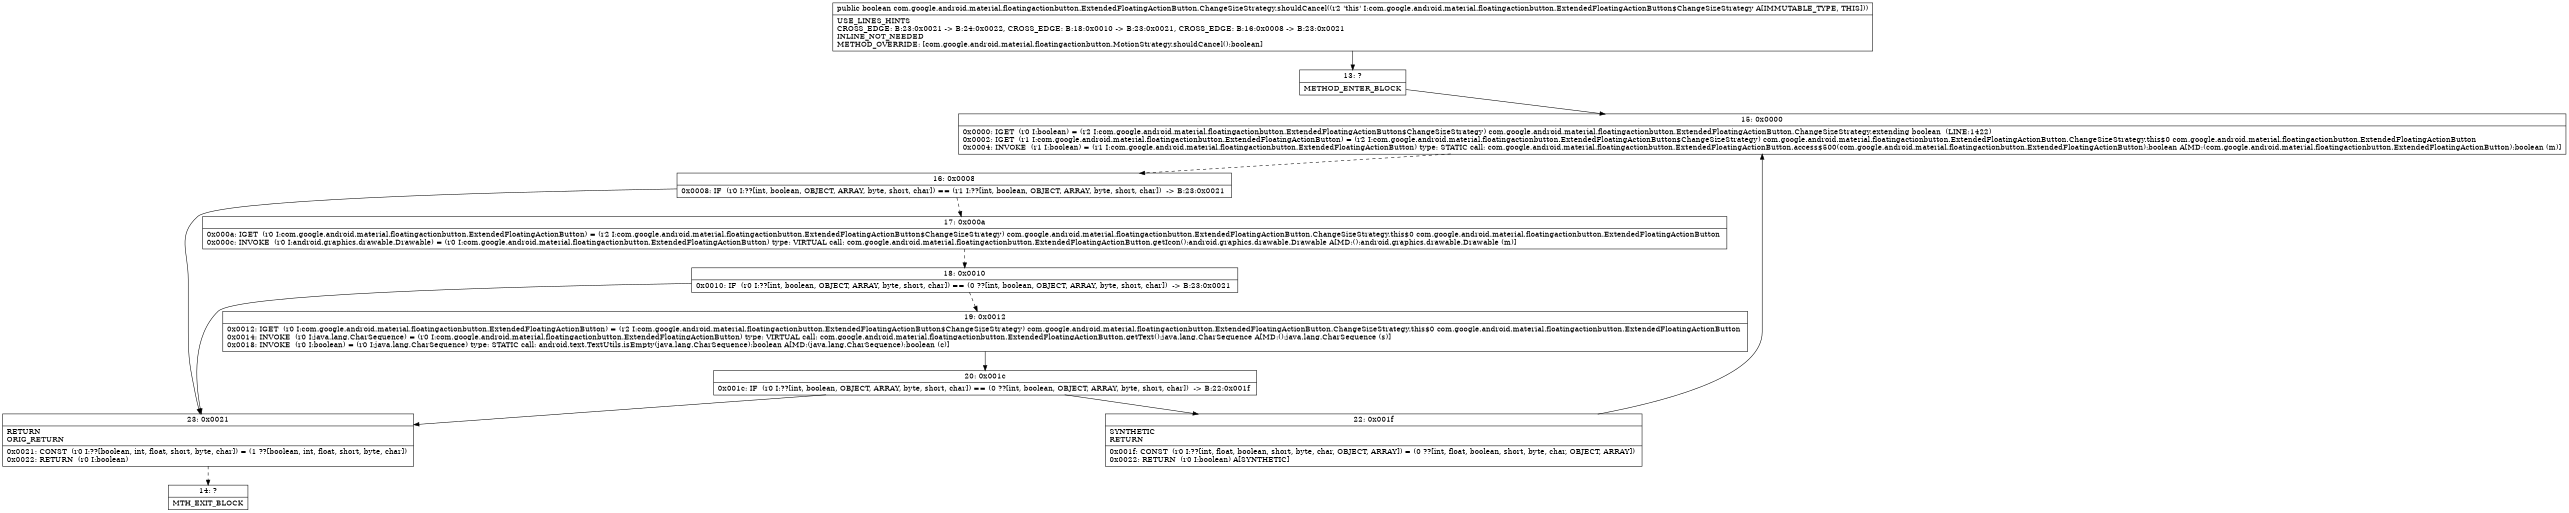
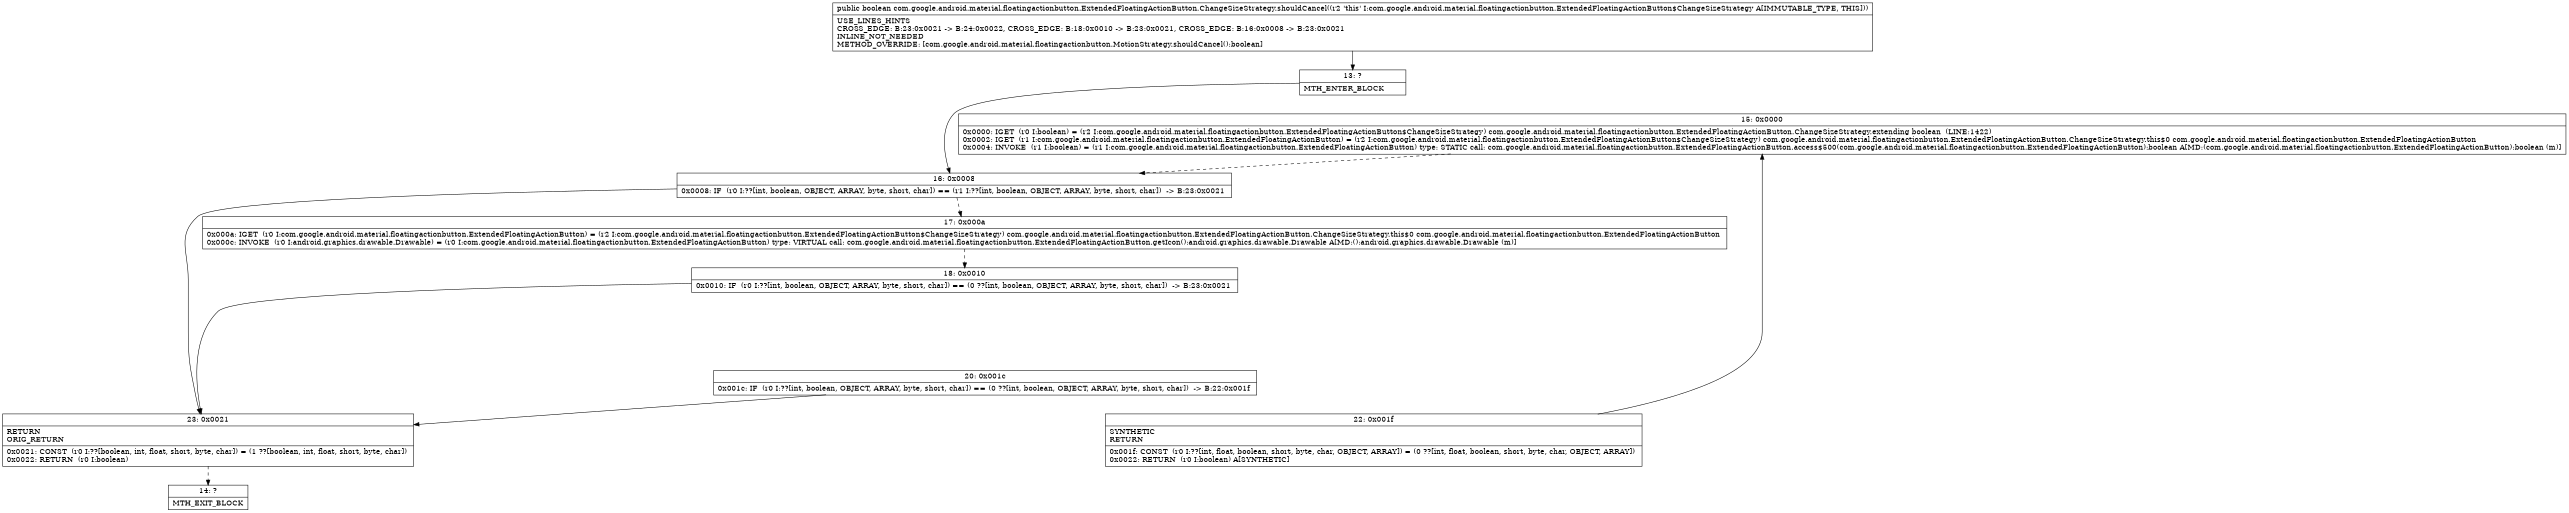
node "13: ?": text "METHOD_ENTER_BLOCK" -> "MTH_ENTER_BLOCK"
edge "13: ?" -> "15: 0x0000": now "13: ?" -> "16: 0x0008"
node "19: 0x0012": removed
edge "20: 0x001c" -> "22: 0x001f": removed
